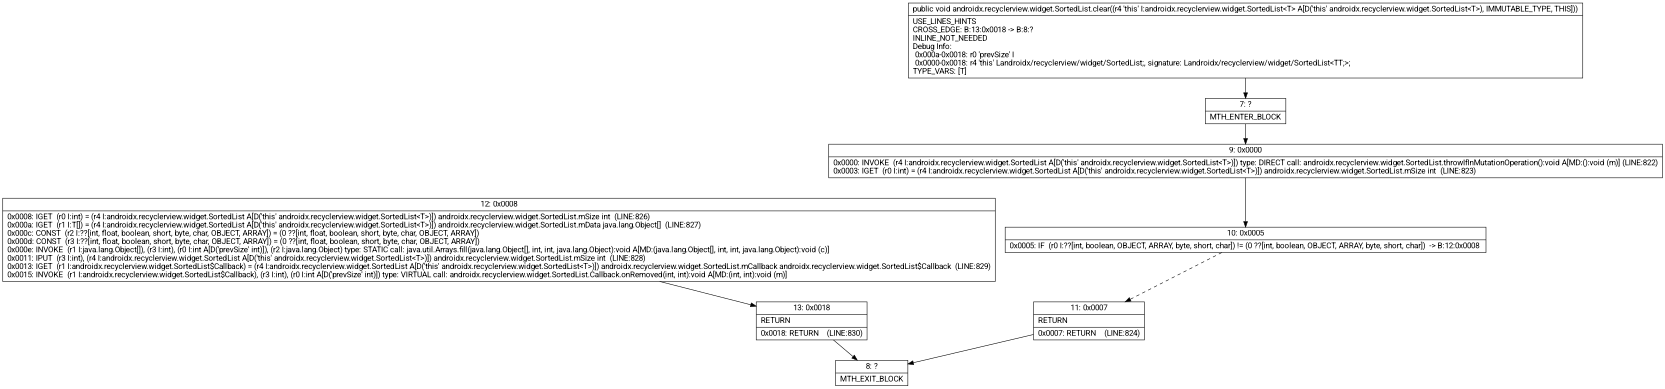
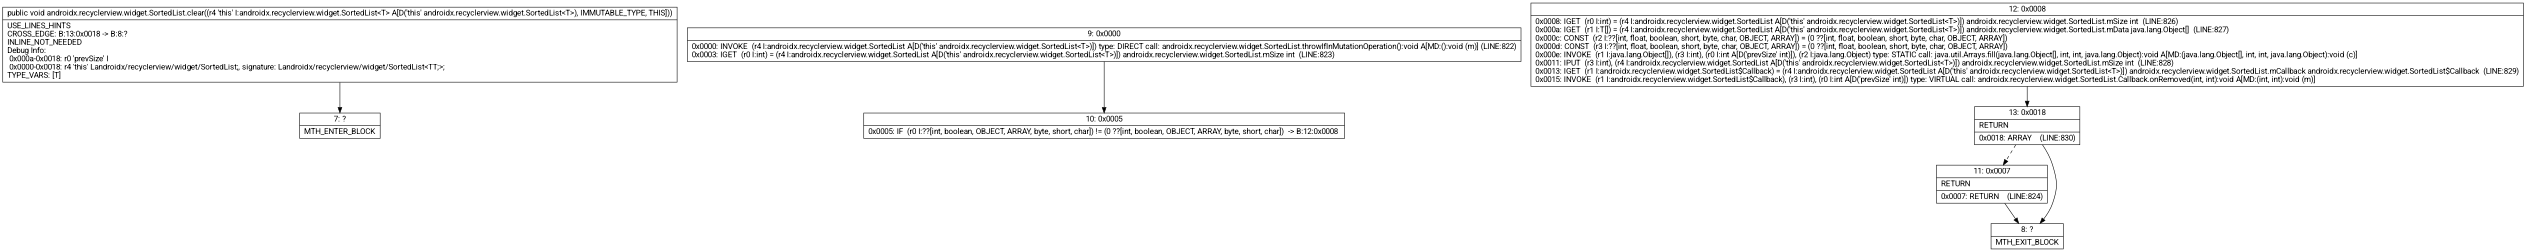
edge "7: ?" -> "9: 0x0000": removed
edge "10: 0x0005" -> "11: 0x0007": now "13: 0x0018" -> "11: 0x0007"
node "13: 0x0018": text "0x0018: RETURN    (LINE:830)" -> "0x0018: ARRAY    (LINE:830)"
